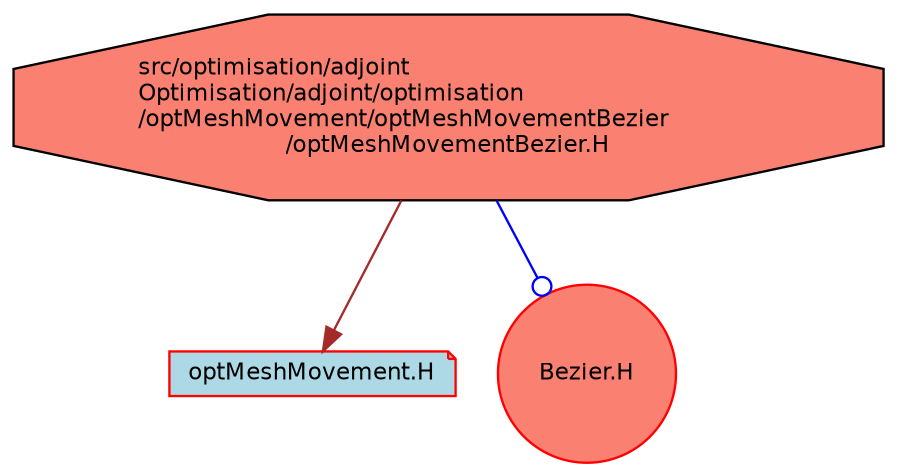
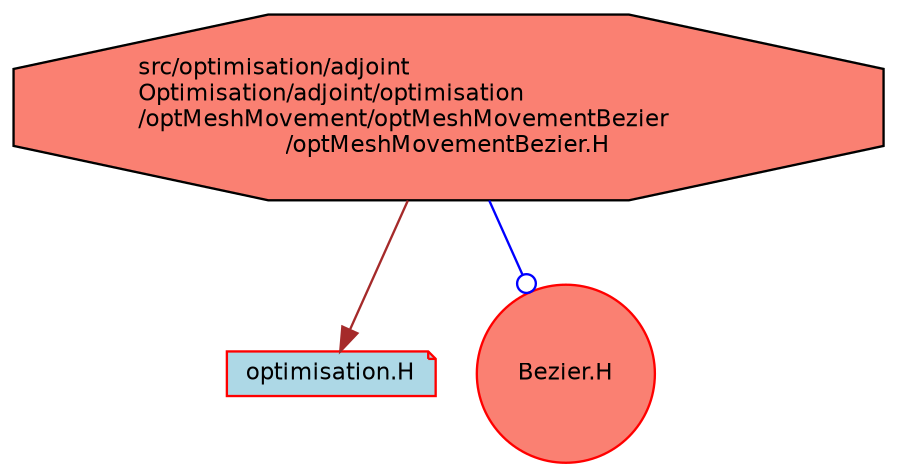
node "optMeshMovement.H": label "optMeshMovement.H" -> "optimisation.H"
